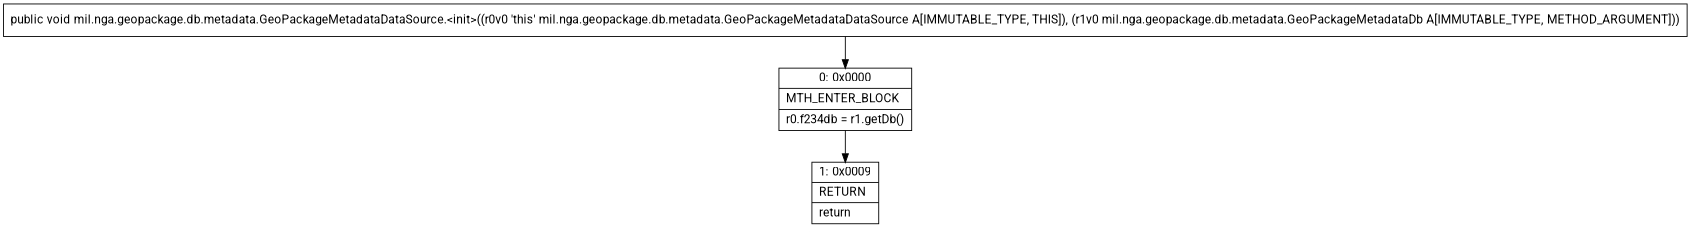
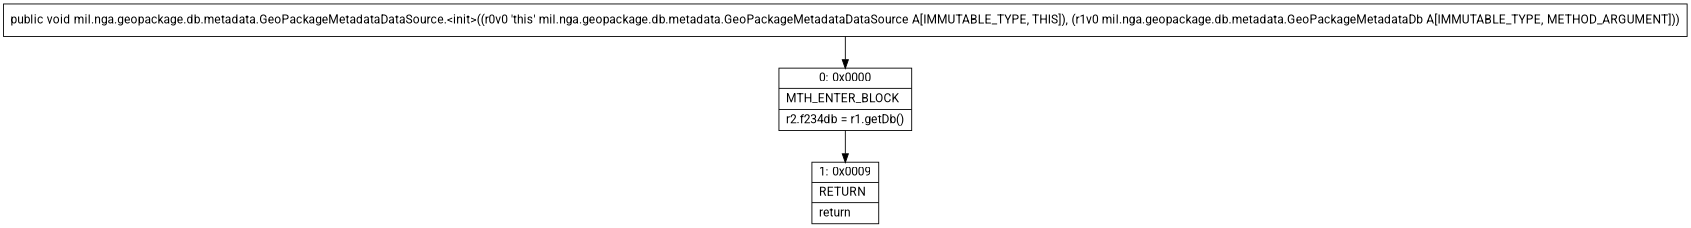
node "0: 0x0000": text "r0.f234db = r1.getDb()" -> "r2.f234db = r1.getDb()"
